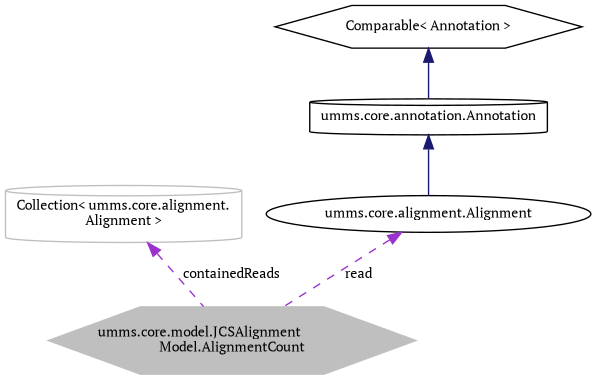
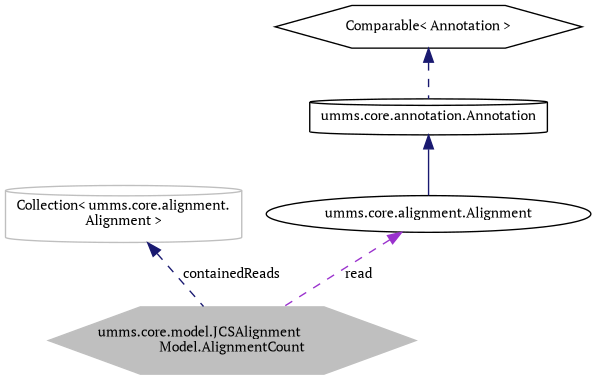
edge "umms.core.annotation.Annotation" -> "Comparable< Annotation >": style solid -> dashed
edge "umms.core.model.JCSAlignment Model.AlignmentCount" -> "Collection< umms.core.alignment. Alignment >": color darkorchid3 -> midnightblue
